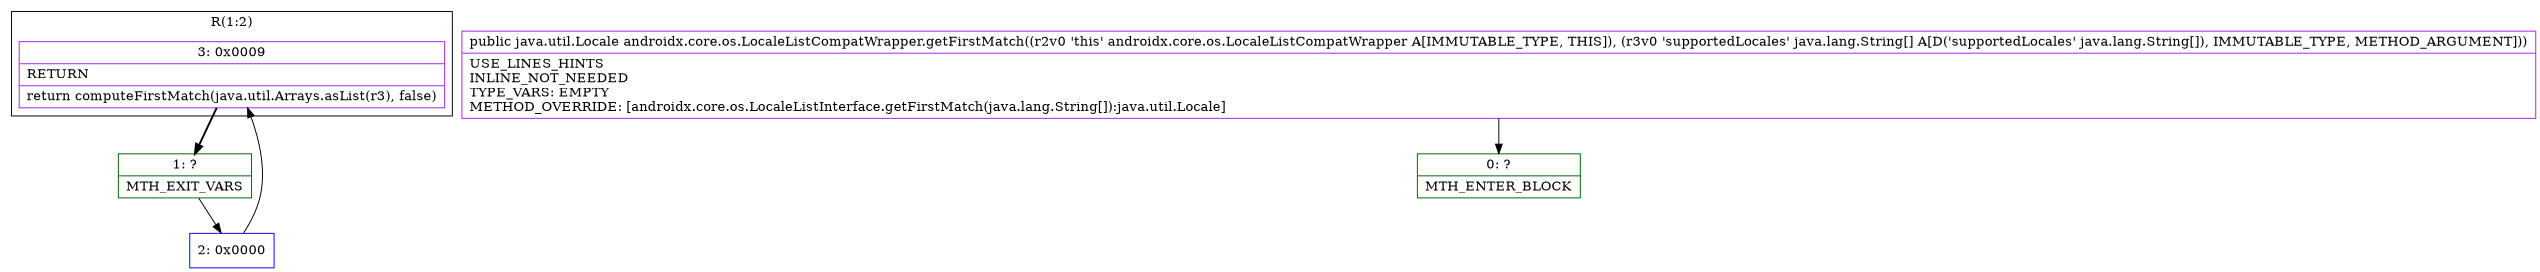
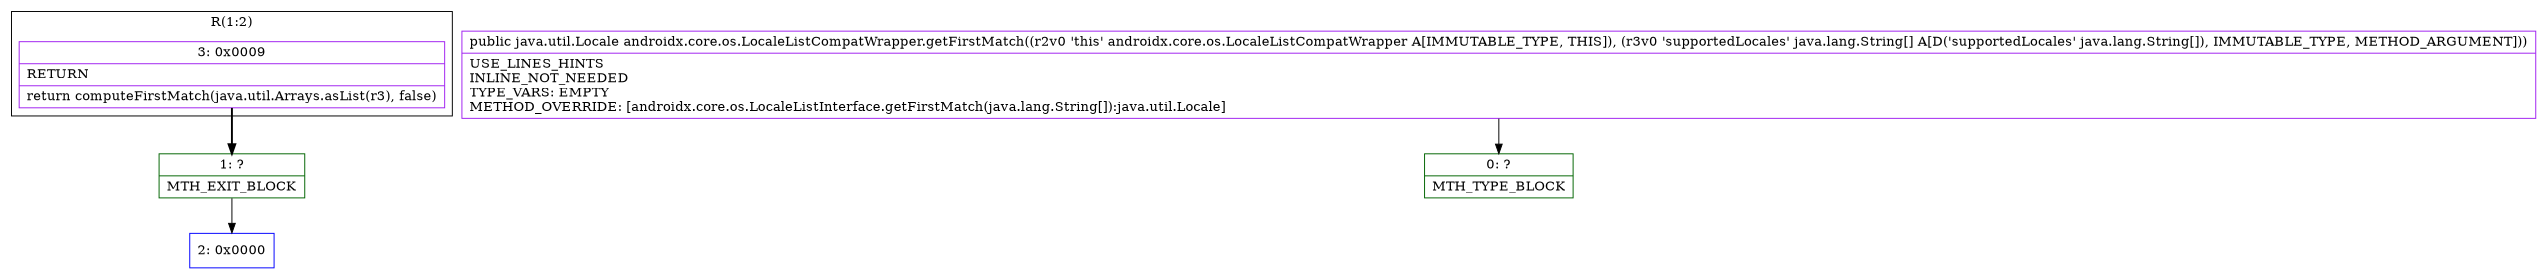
edge "2: 0x0000" -> "3: 0x0009": removed
node "1: ?": text "MTH_EXIT_VARS" -> "MTH_EXIT_BLOCK"
node "0: ?": text "MTH_ENTER_BLOCK" -> "MTH_TYPE_BLOCK"
